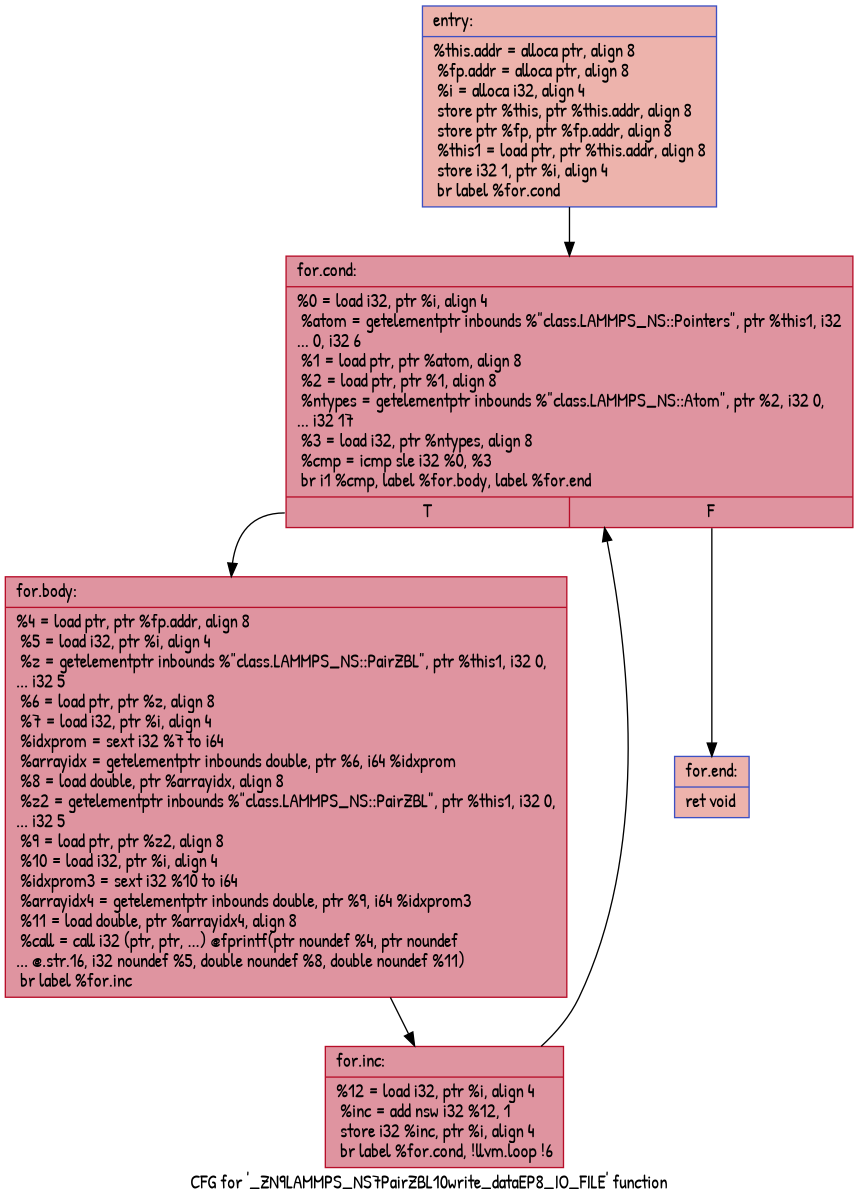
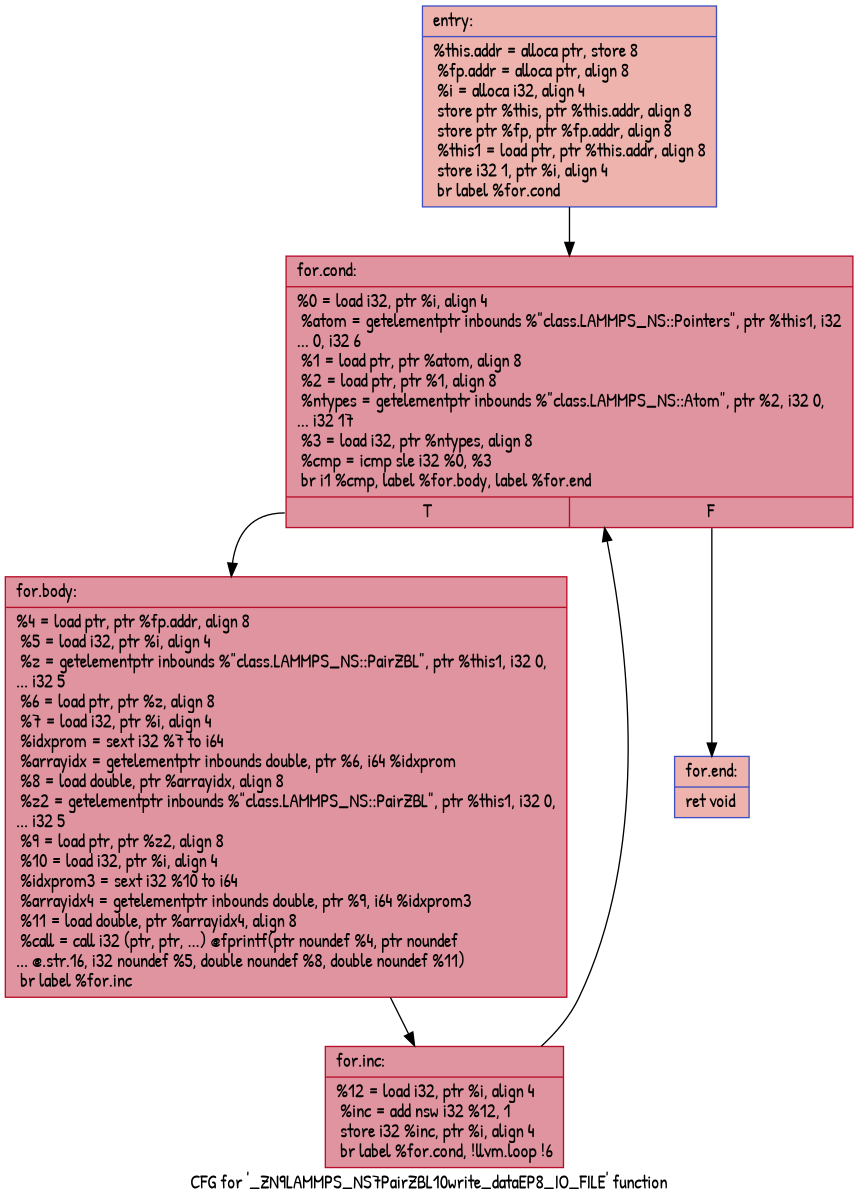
node "entry:": text "%this.addr = alloca ptr, align 8" -> "%this.addr = alloca ptr, store 8"
